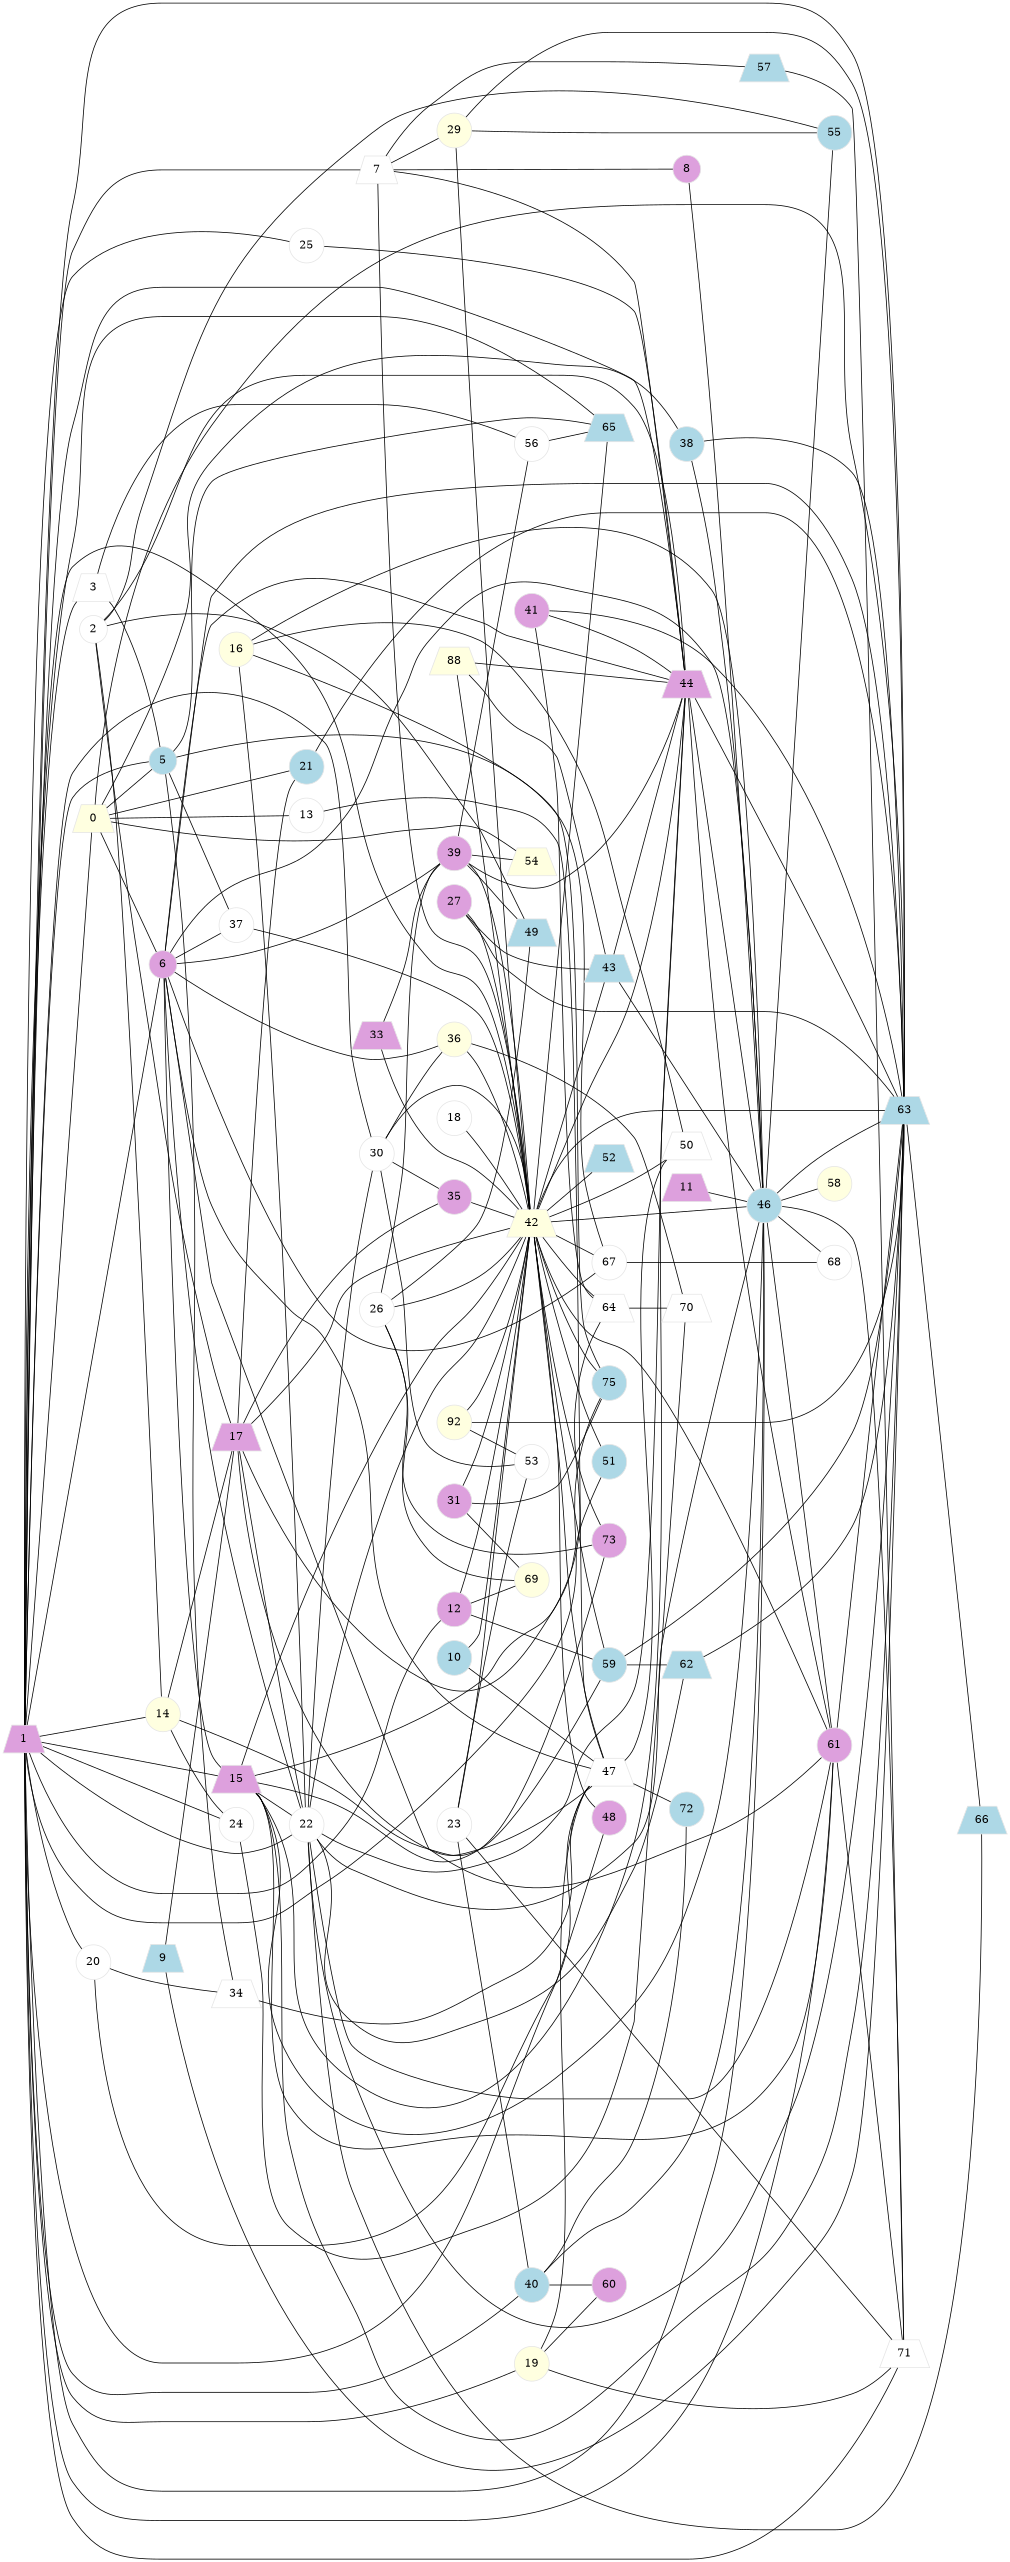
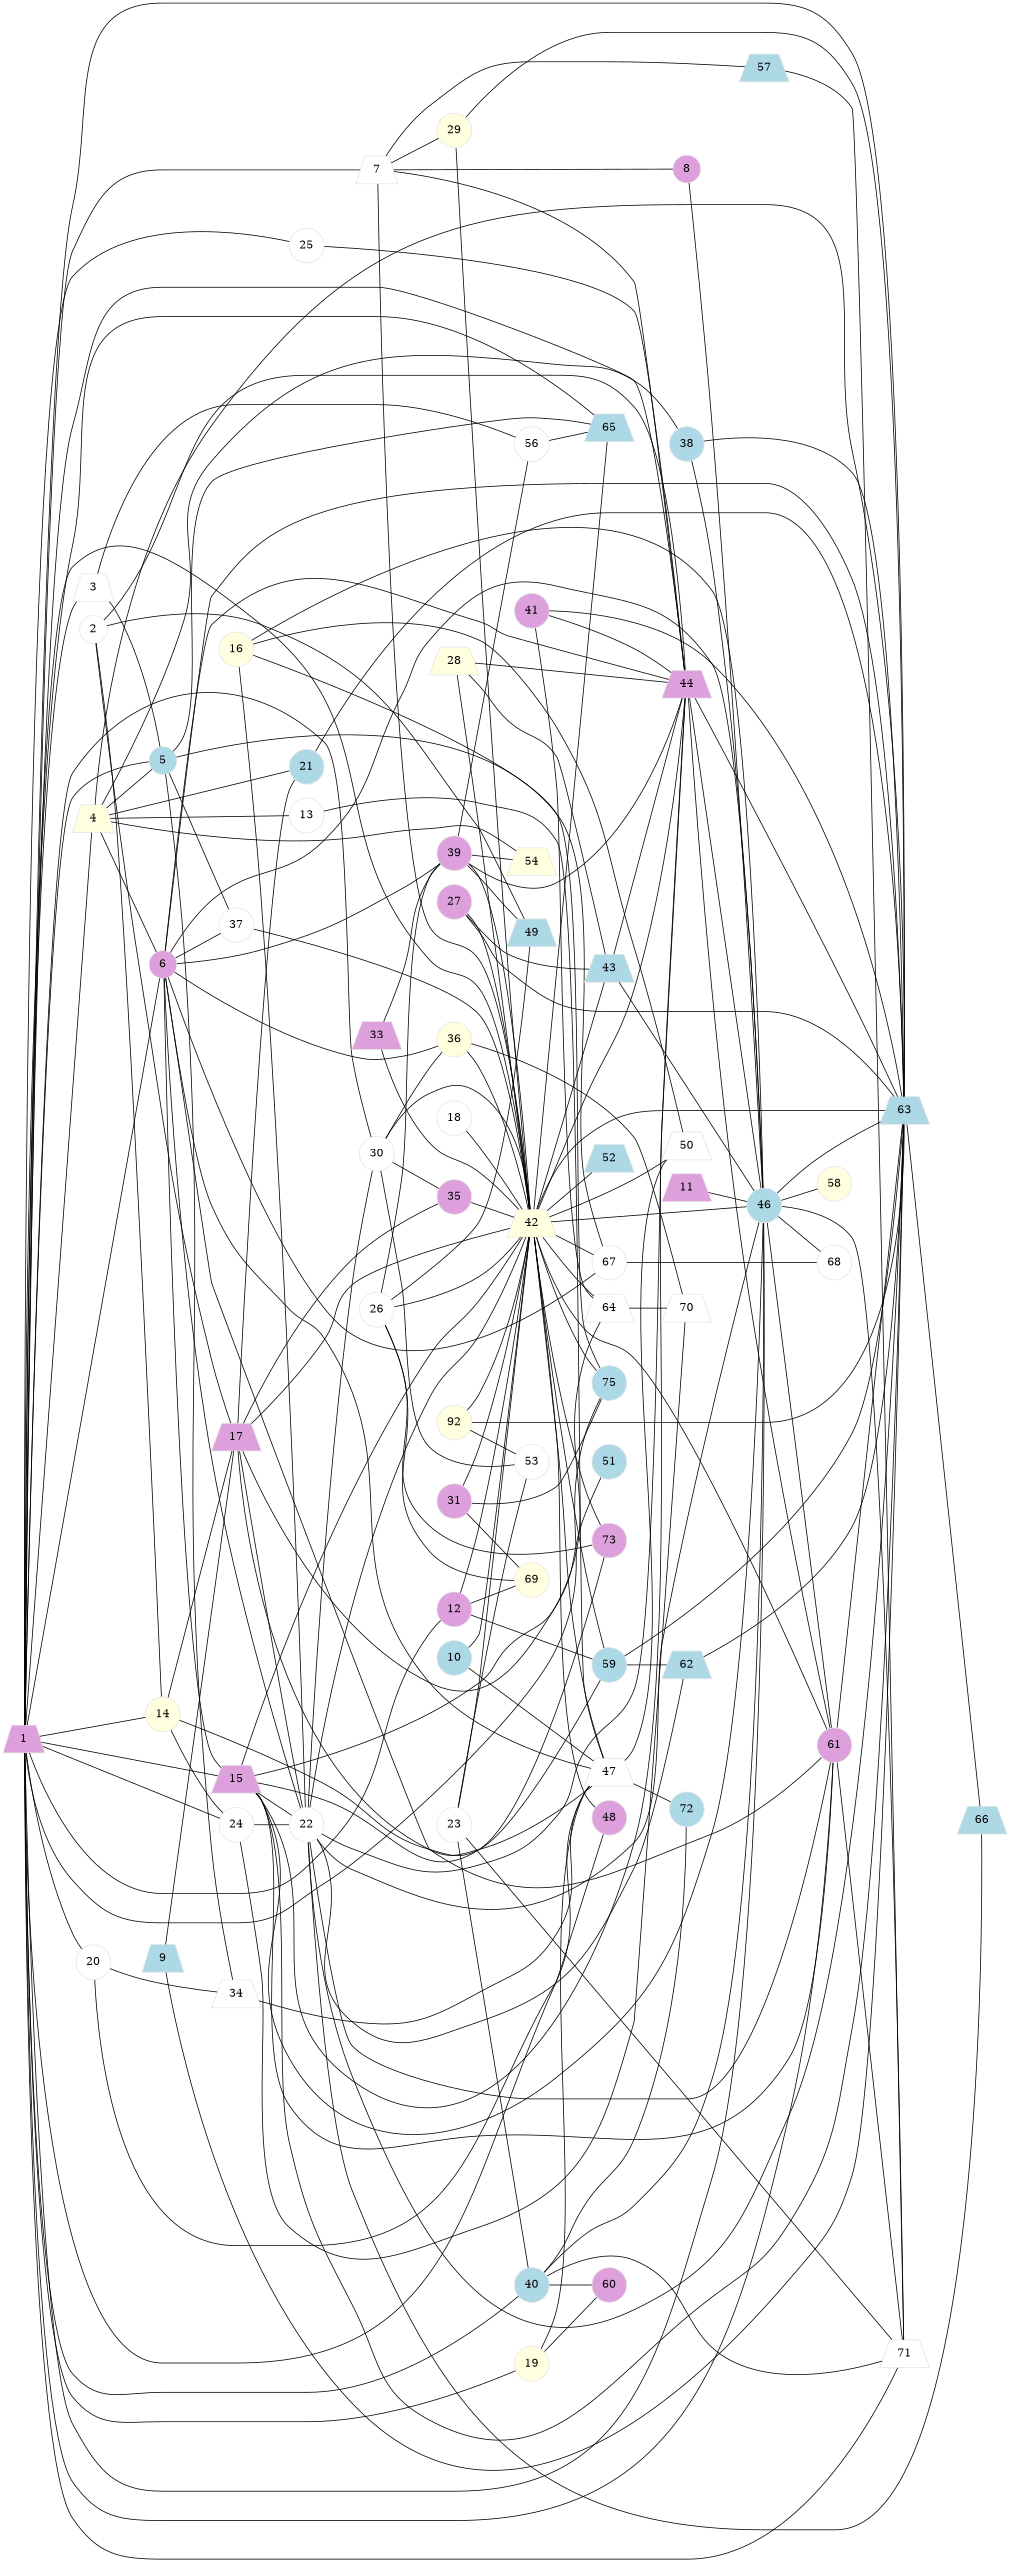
node "55": removed
node "88": label "88" -> "28"
node "0": label "0" -> "4"
edge "42" -- "51": removed
edge "1" -- "22": now "24" -- "22"
edge "71" -- "19": now "71" -- "40"
